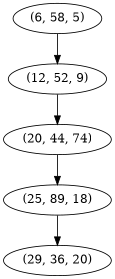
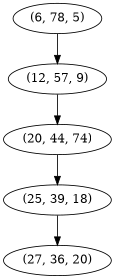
node "(6, 58, 5)": label "(6, 58, 5)" -> "(6, 78, 5)"
node "(12, 52, 9)": label "(12, 52, 9)" -> "(12, 57, 9)"
node "(25, 89, 18)": label "(25, 89, 18)" -> "(25, 39, 18)"
node "(29, 36, 20)": label "(29, 36, 20)" -> "(27, 36, 20)"
